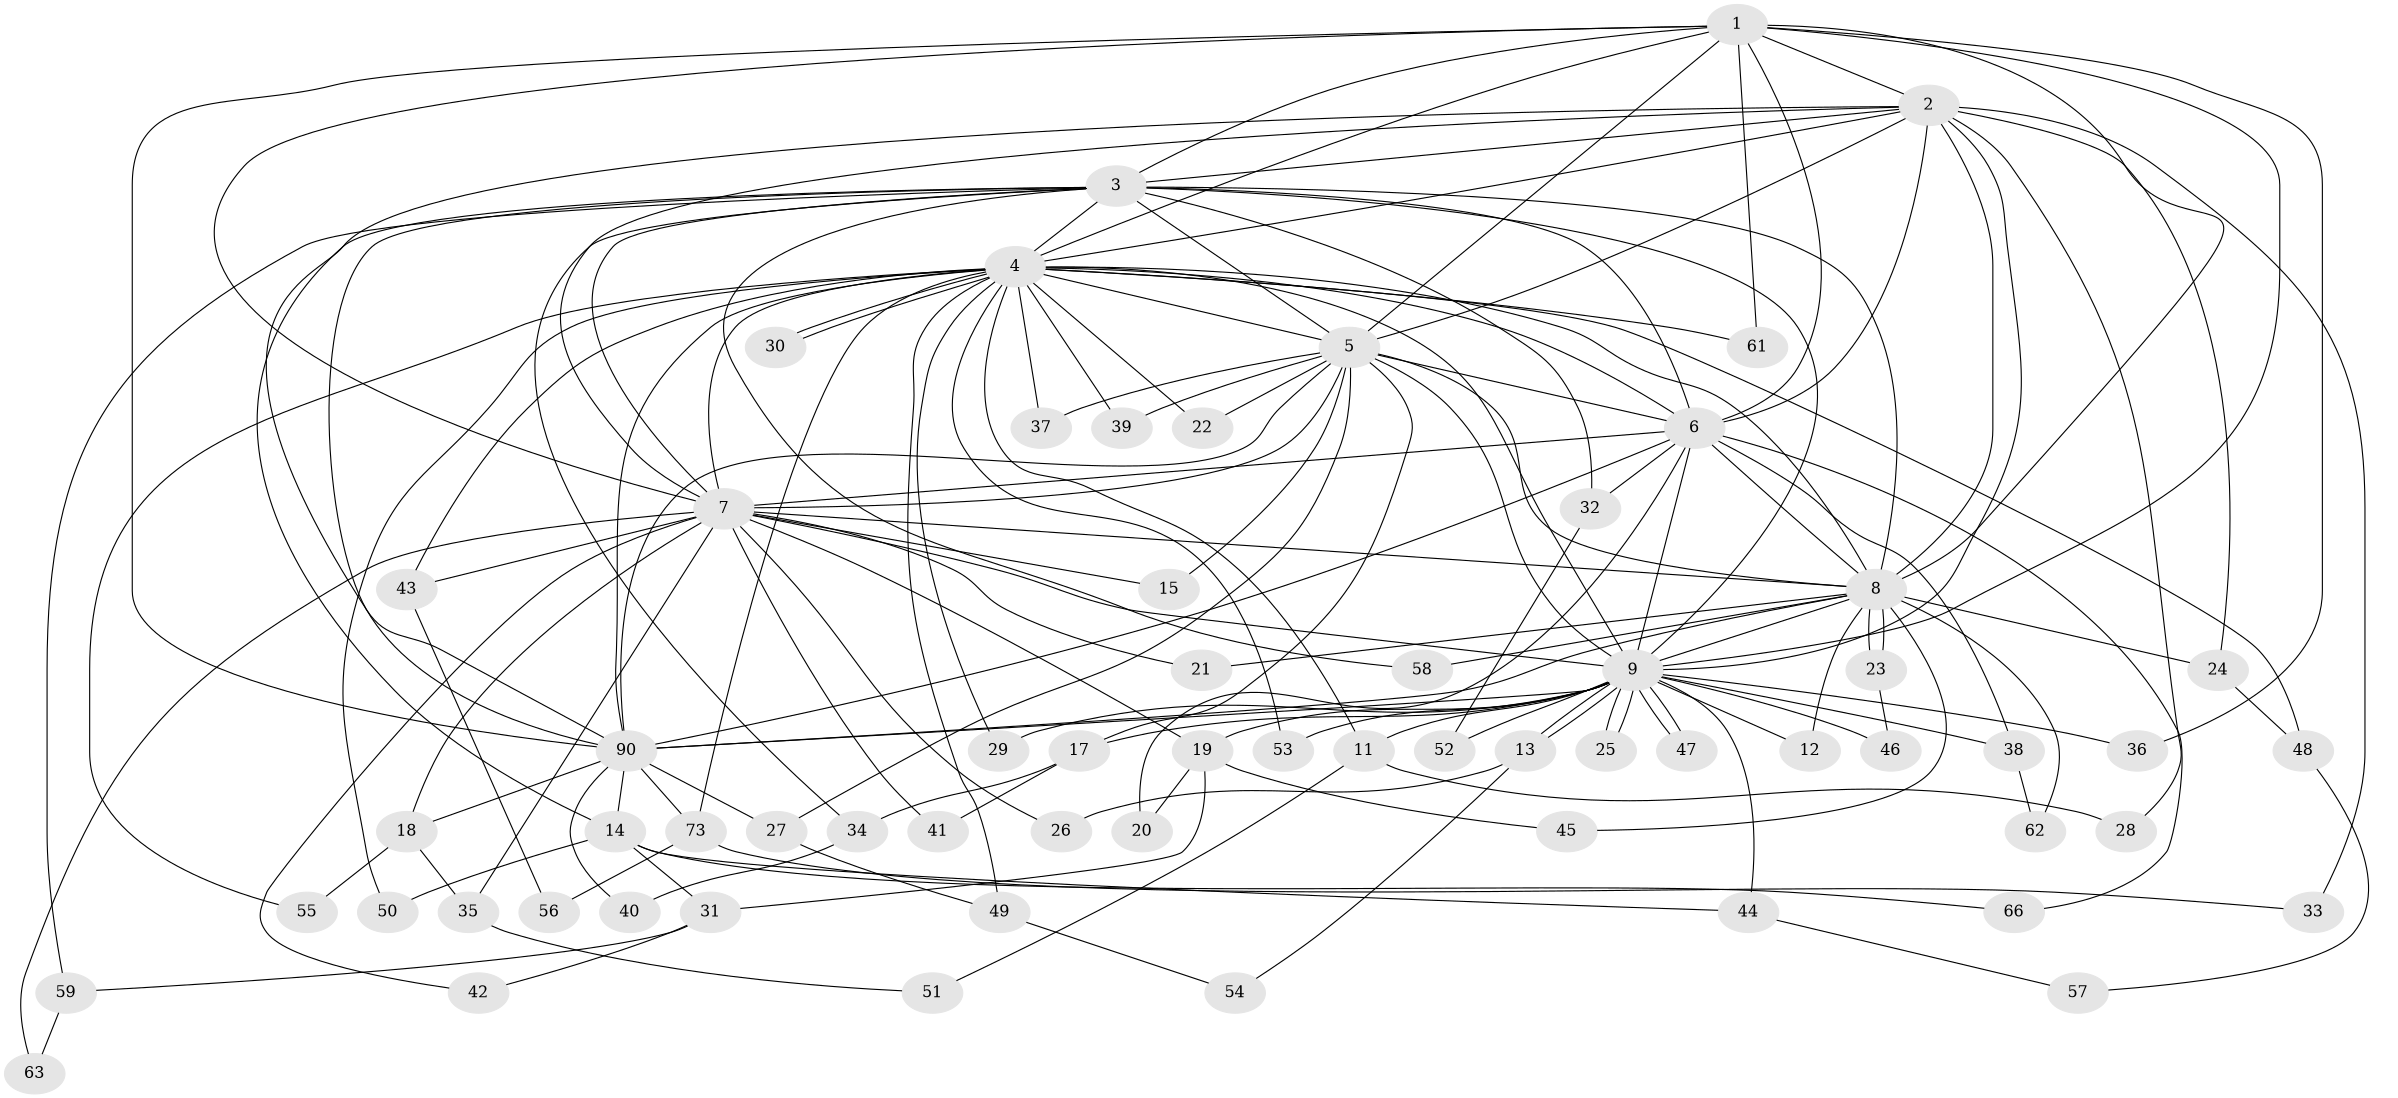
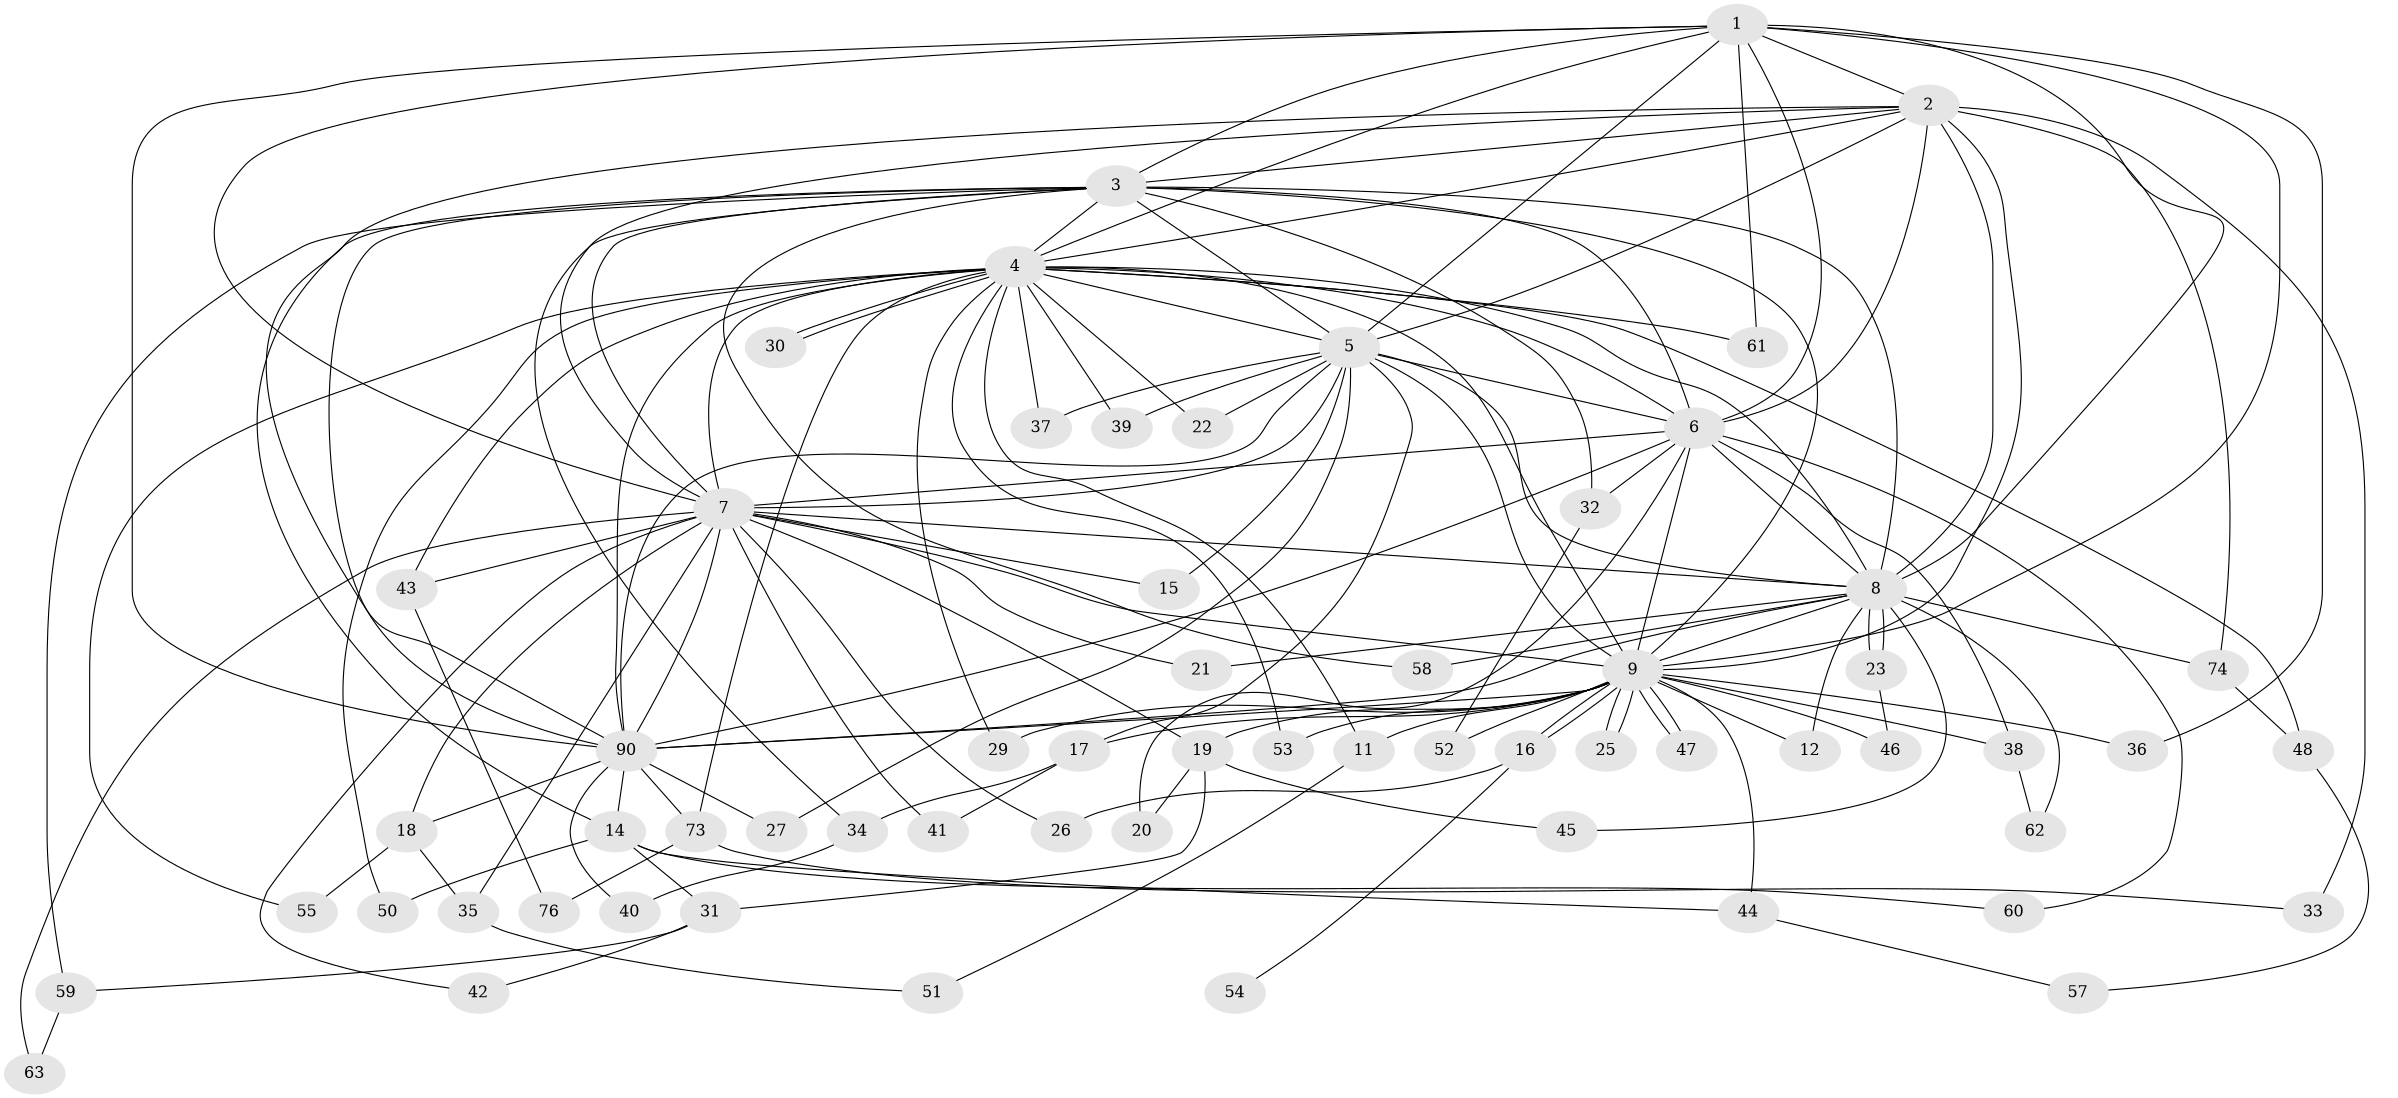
edge "7" -- "90": added
node "24": label "24" -> "74"
node "13": label "13" -> "16"
node "28": removed
node "56": label "56" -> "76"
node "49": removed
node "66": label "66" -> "60"
